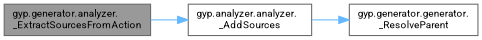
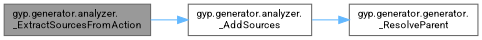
node "gyp.analyzer.analyzer. _AddSources": label "gyp.analyzer.analyzer. _AddSources" -> "gyp.generator.analyzer. _AddSources"
